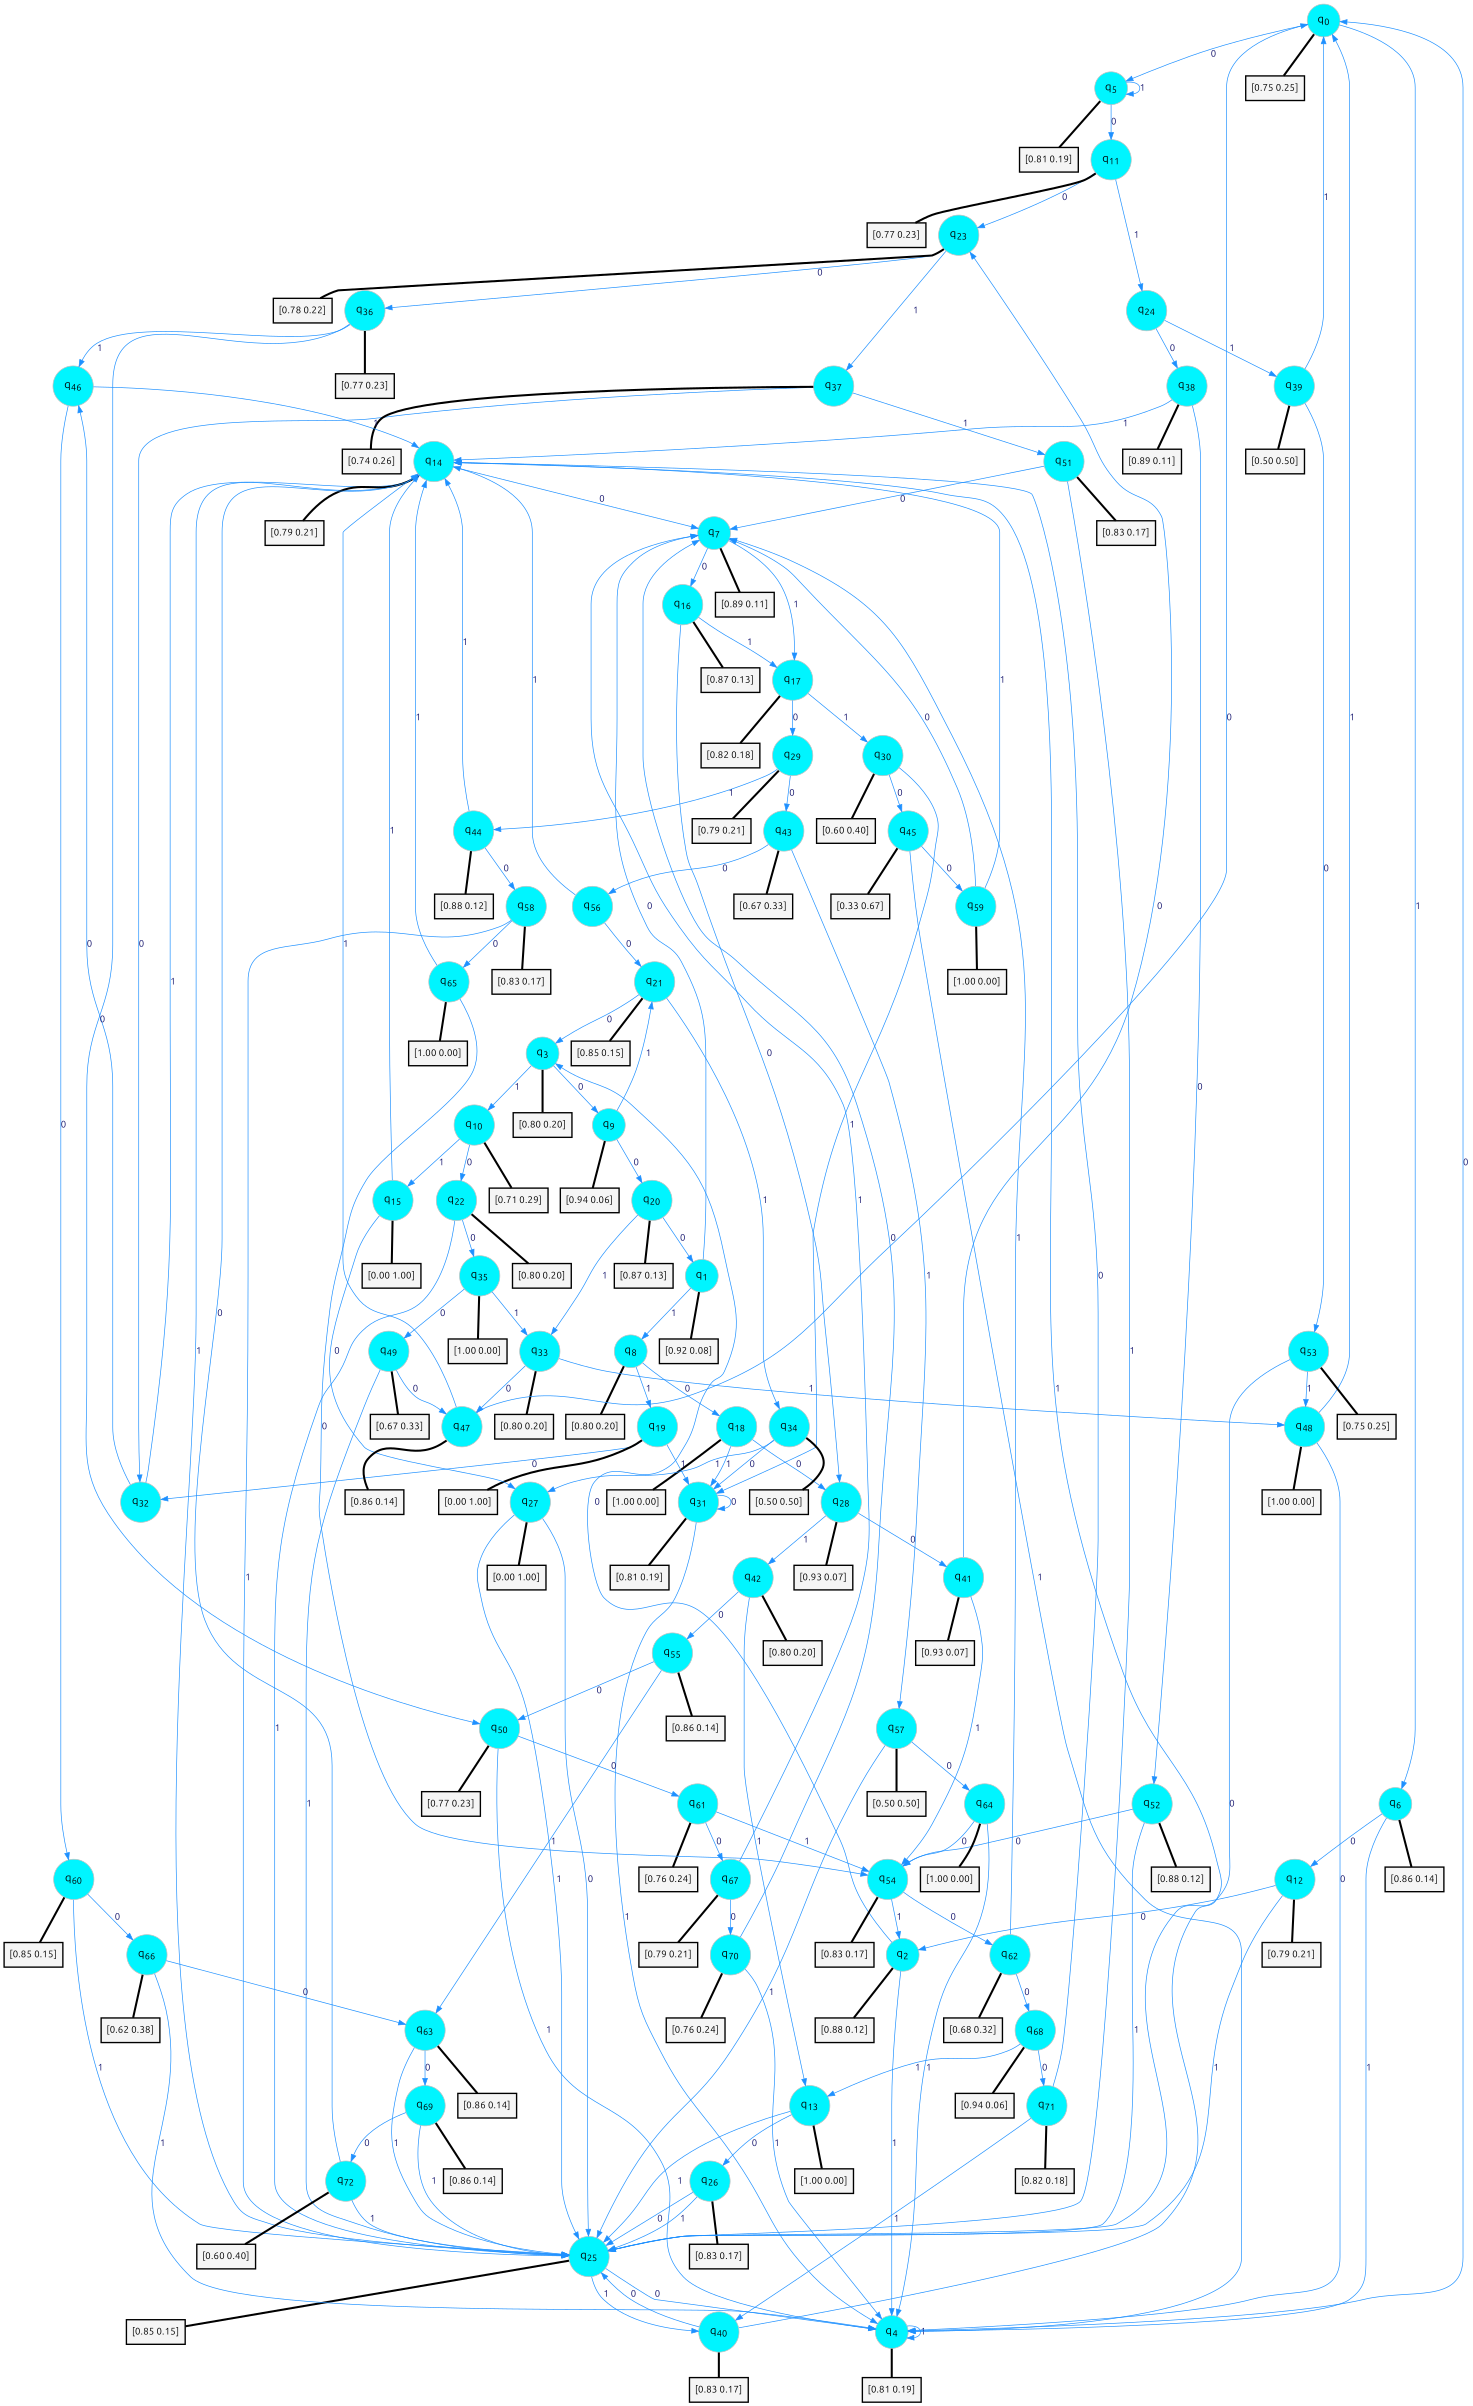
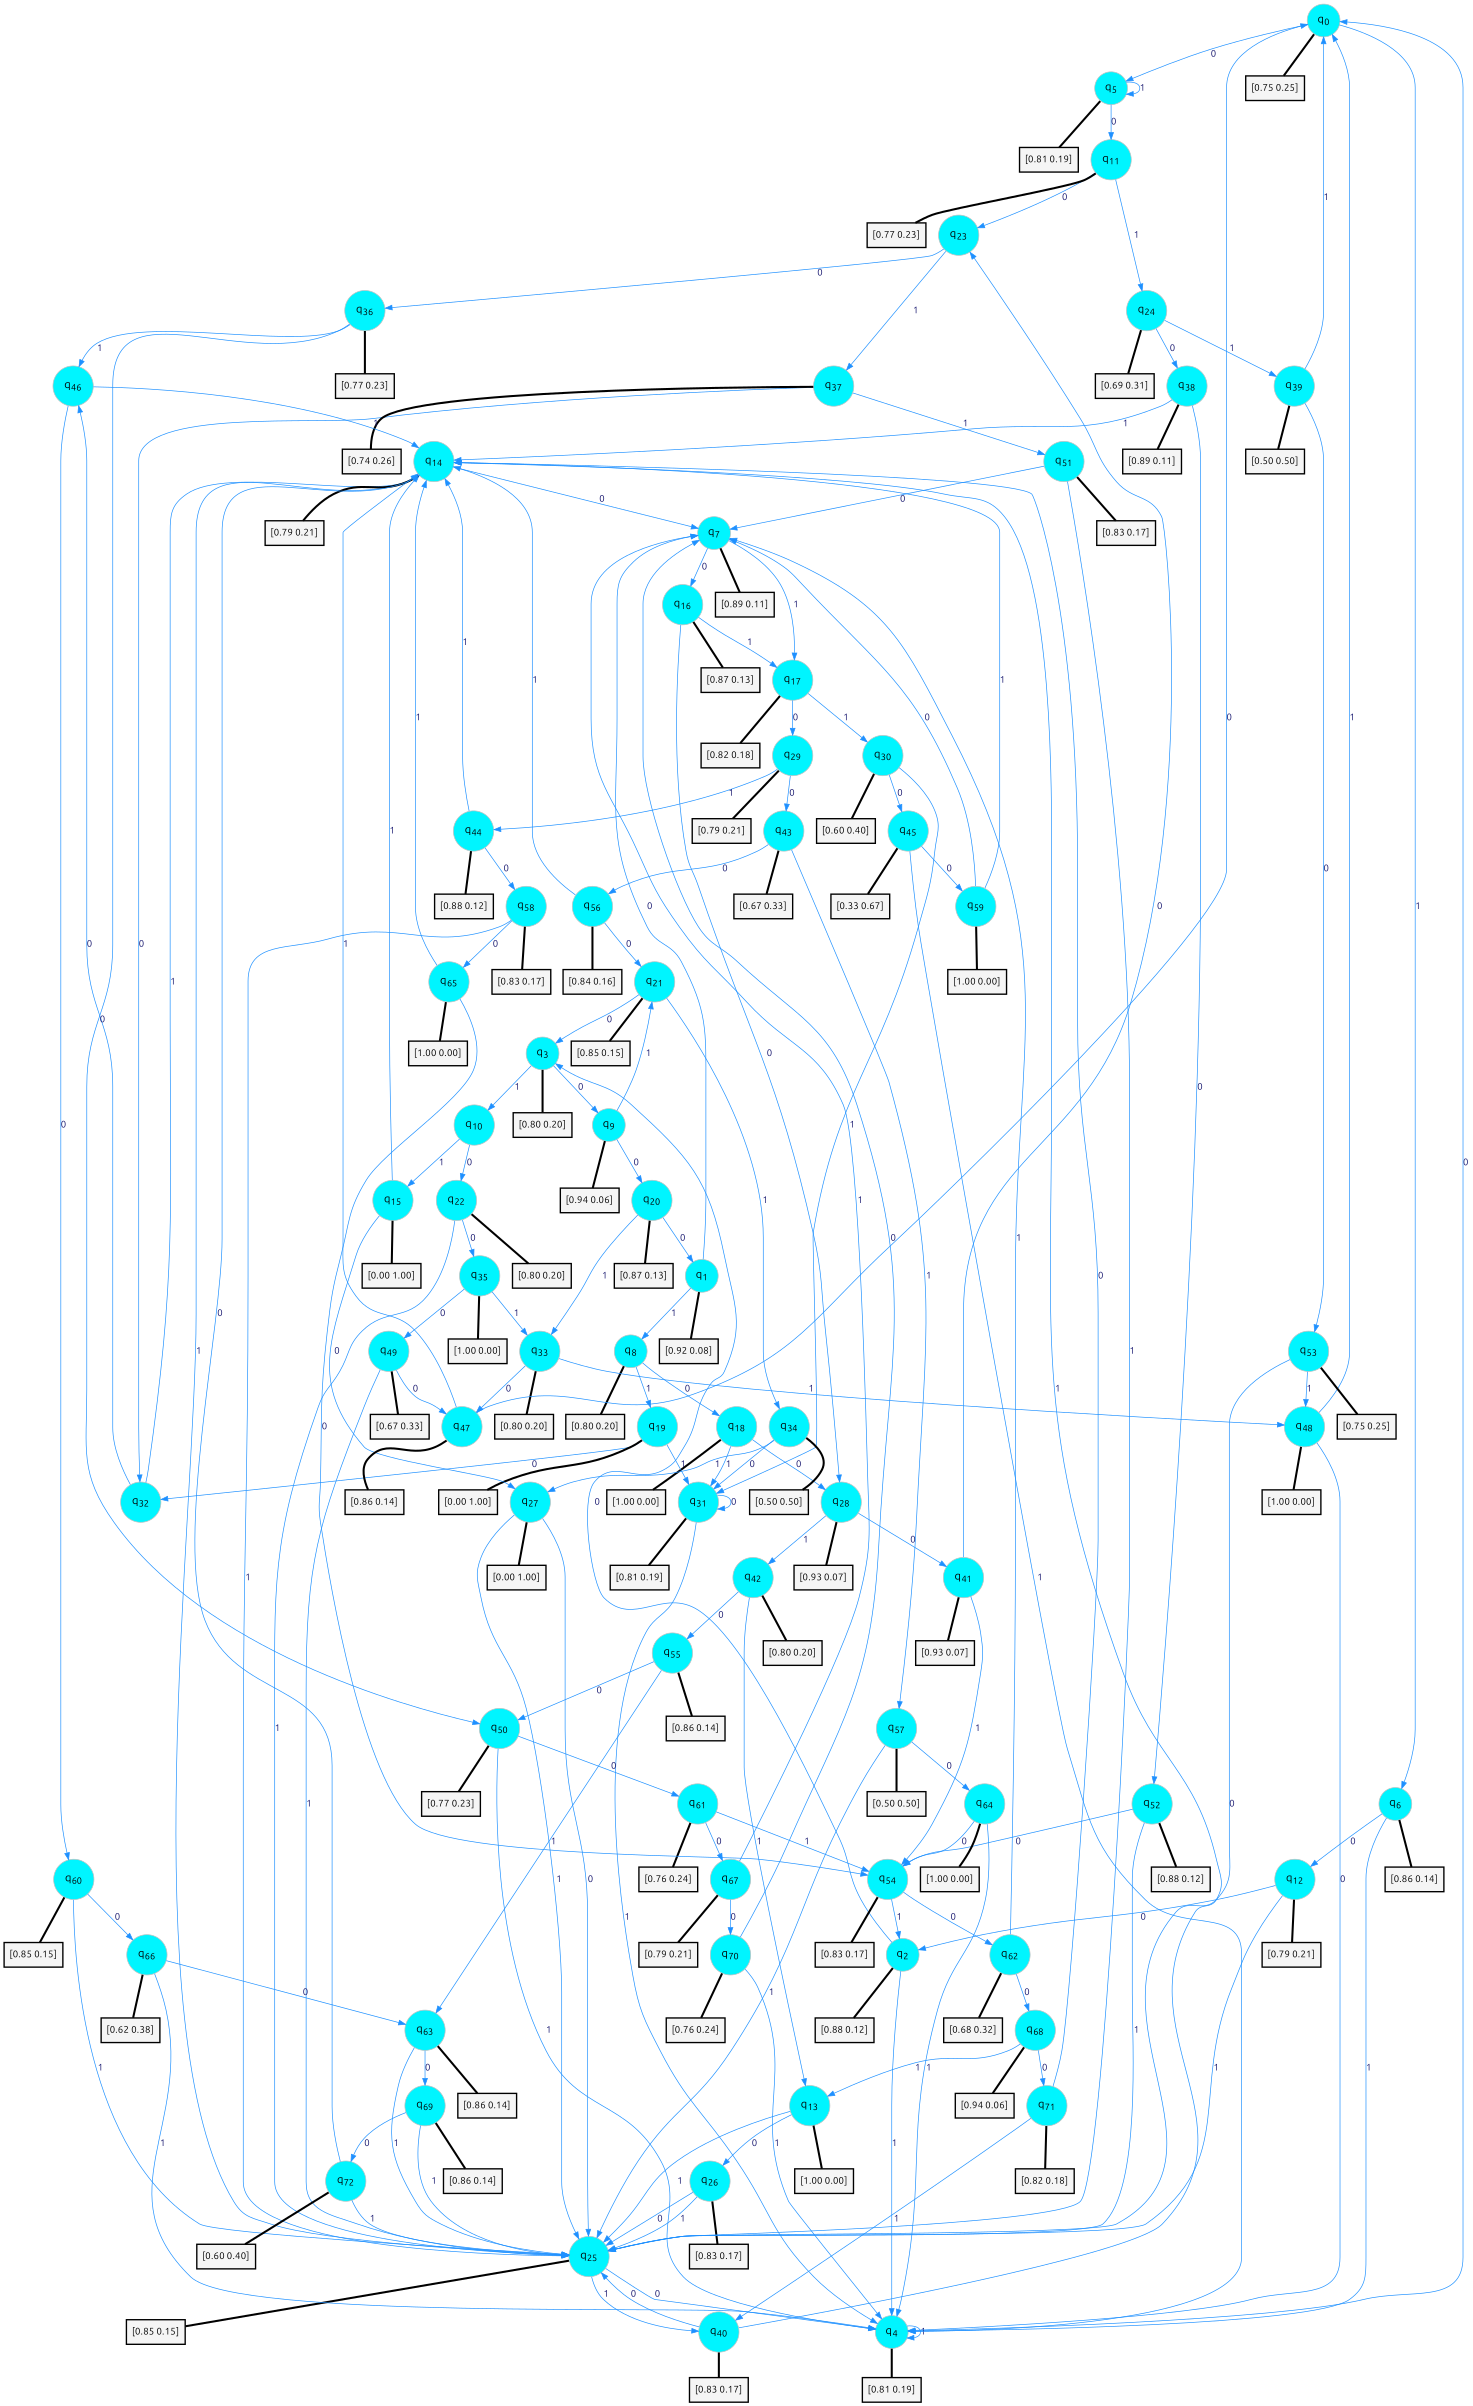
node "[0.78 0.22]": removed
node "[0.69 0.31]": added
node "[0.84 0.16]": added
node "[0.71 0.29]": removed
